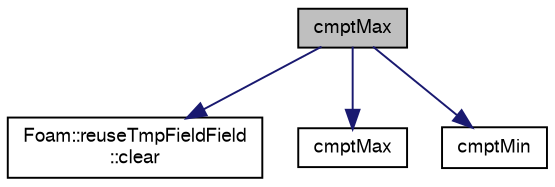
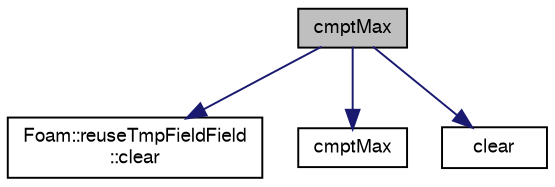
node "cmptMin": label "cmptMin" -> "clear"
